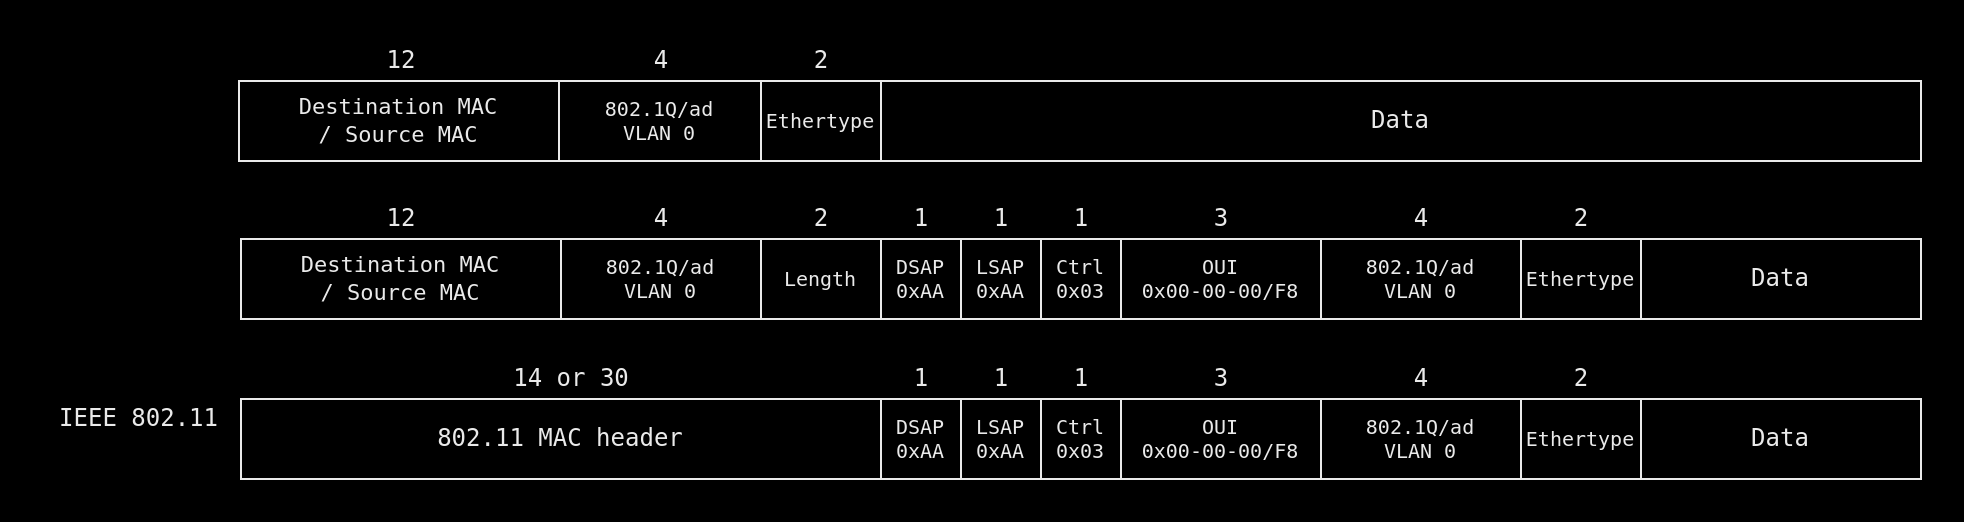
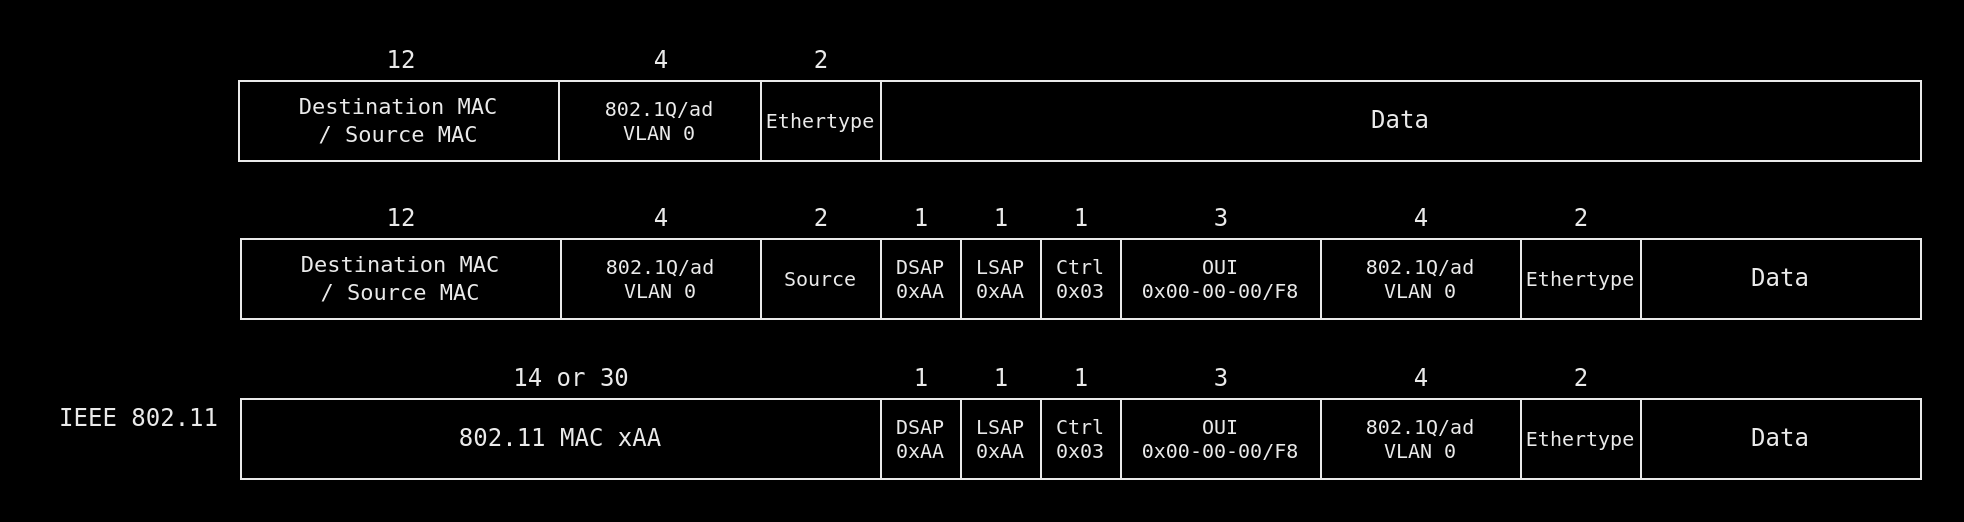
node "Length": label "Length" -> "Source"
node "802.11 MAC header": label "802.11 MAC header" -> "802.11 MAC xAA"
